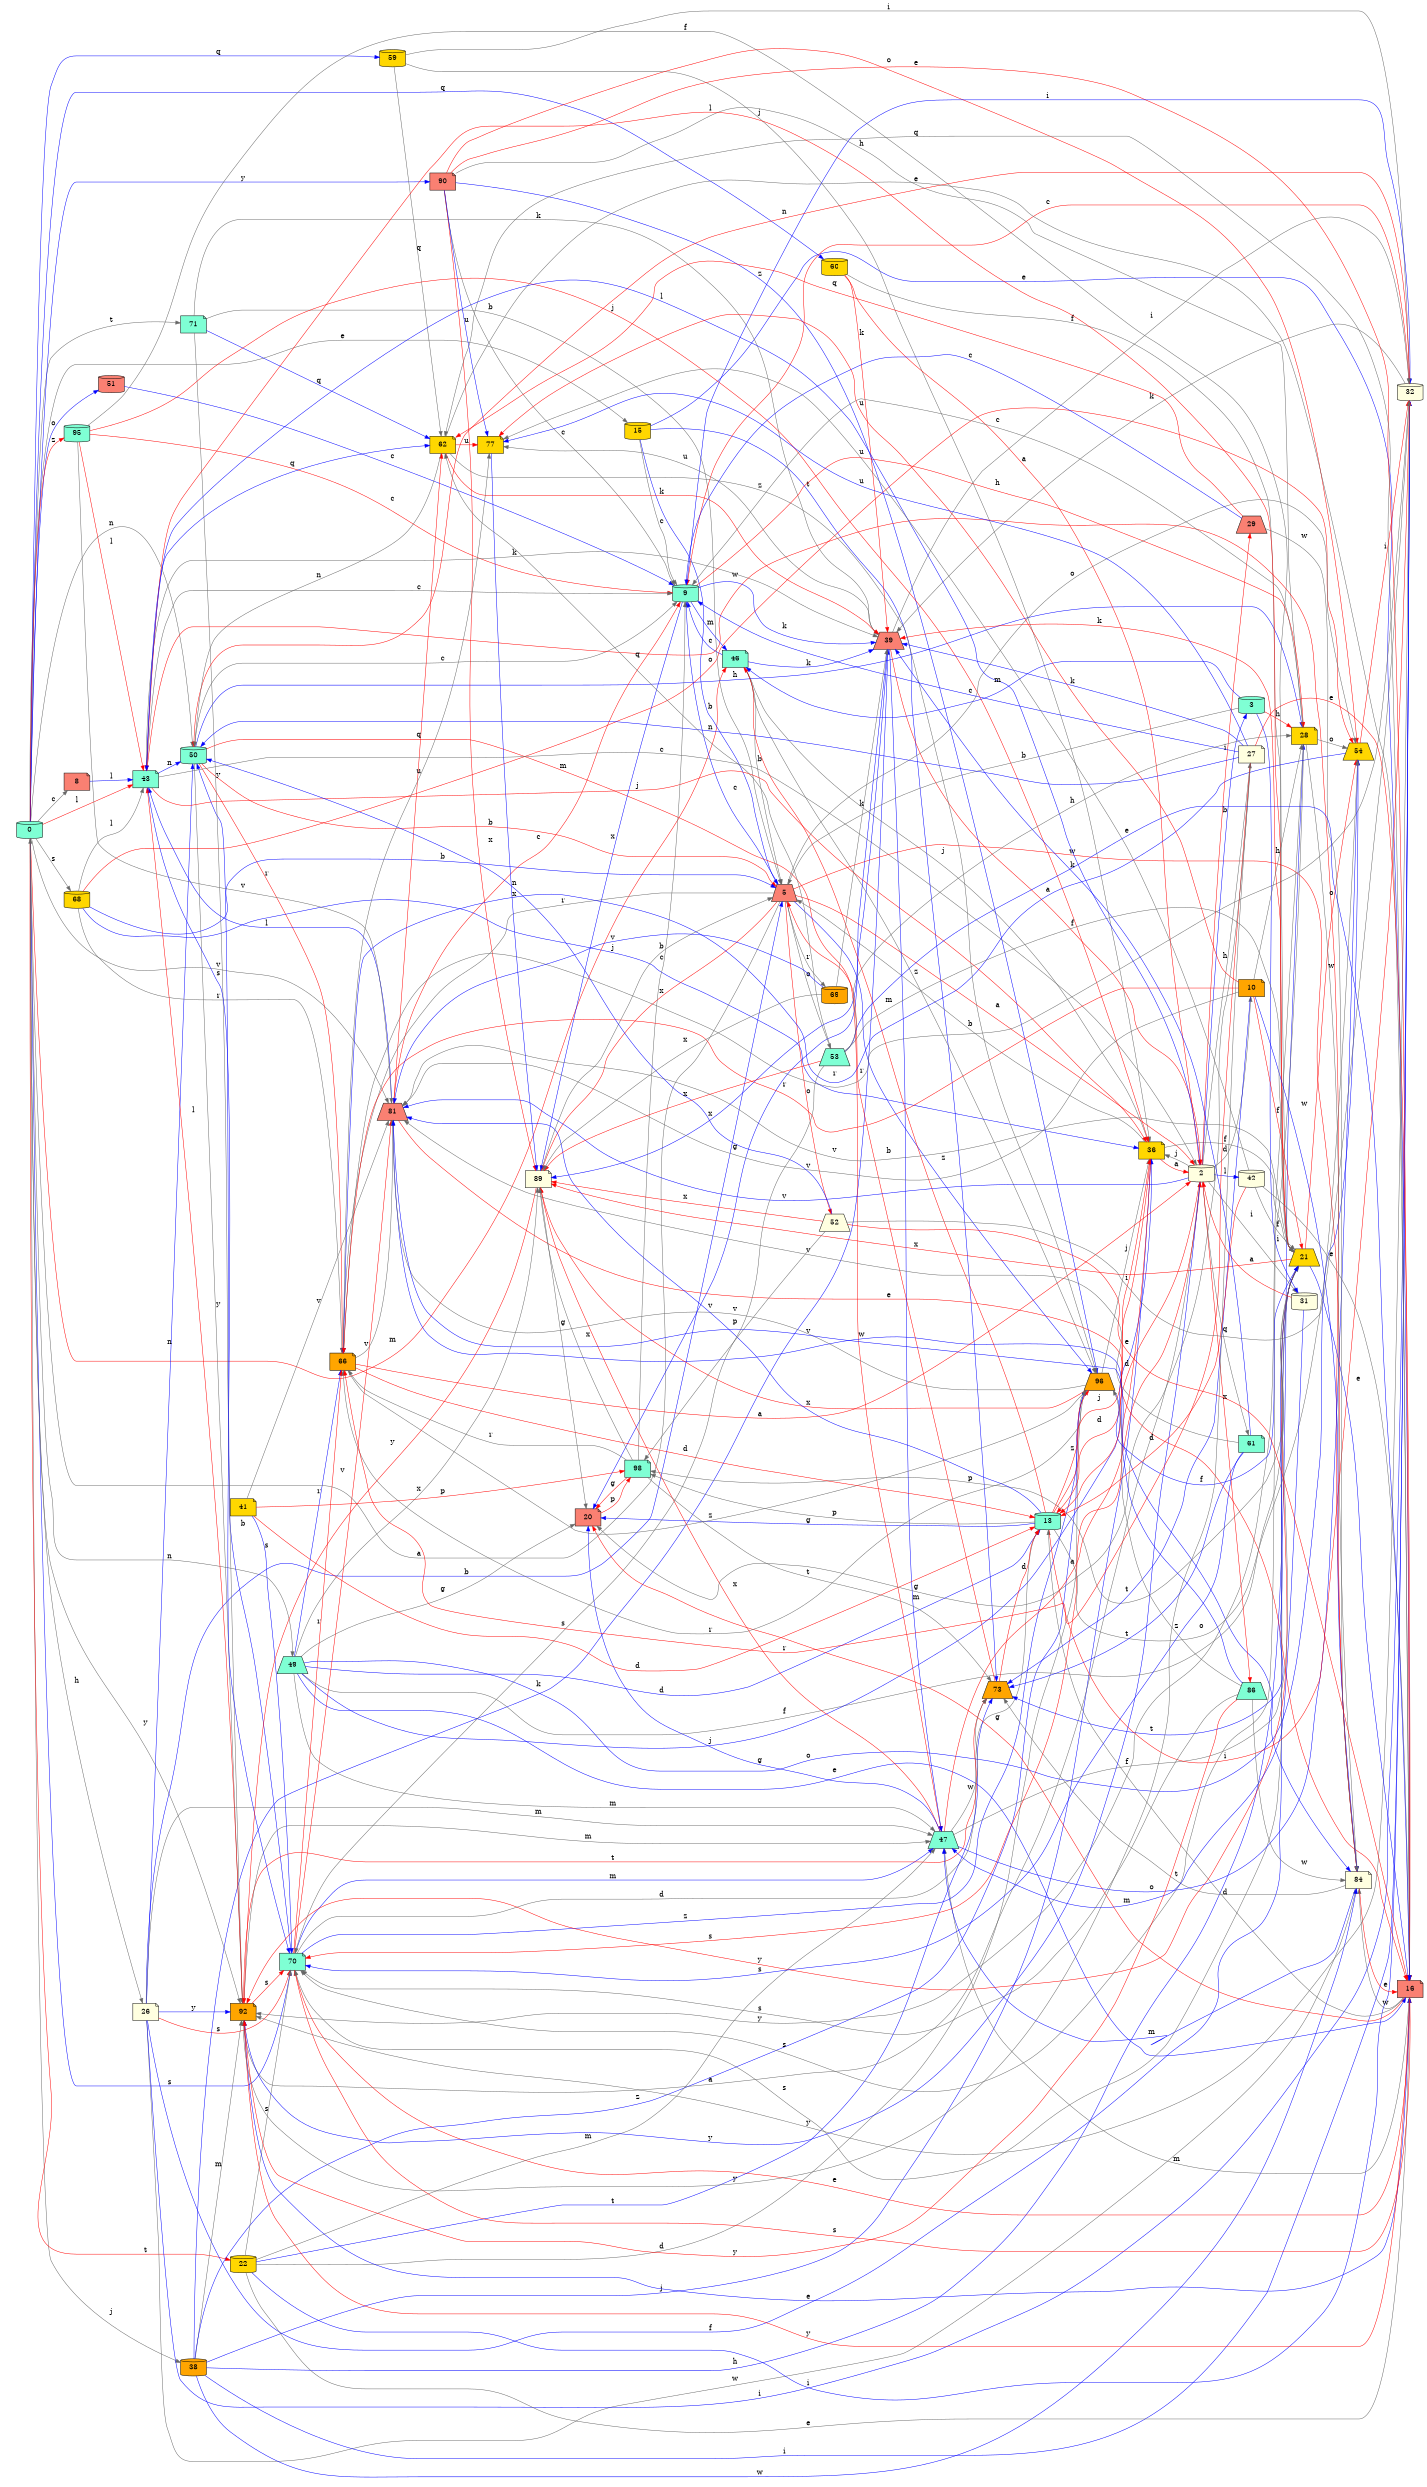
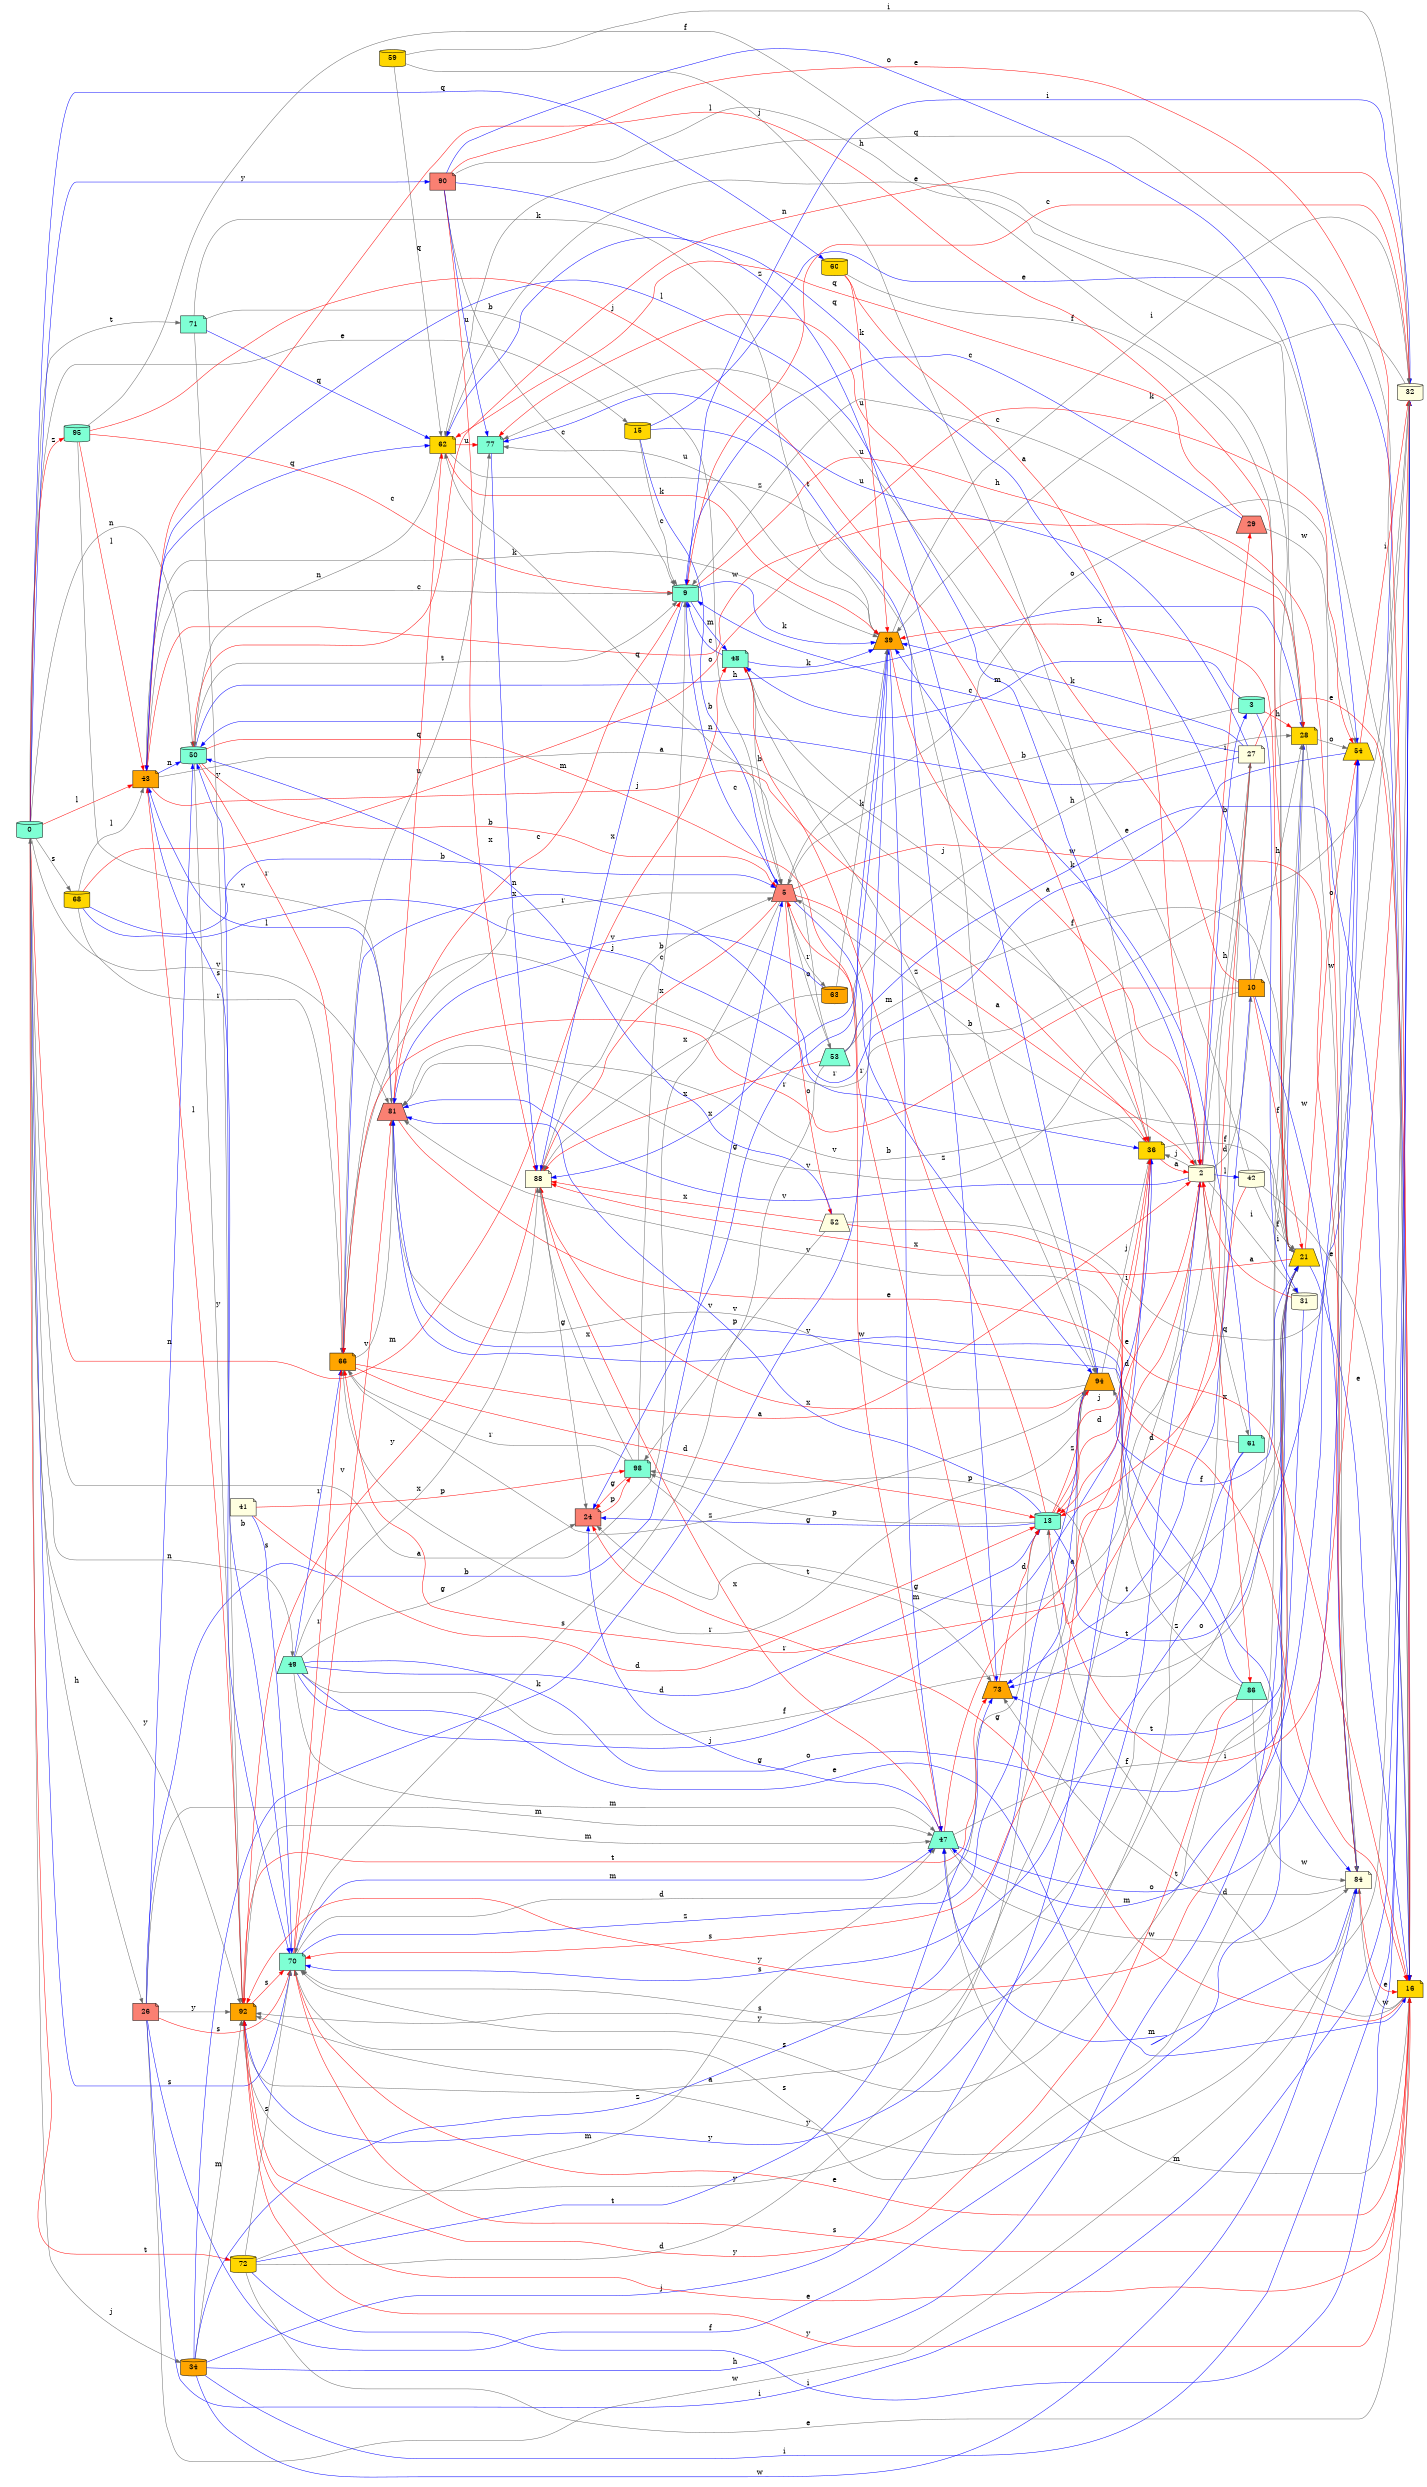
edge "90" -> "54": color red -> blue
edge "0" -> "59": removed, label "q"
node "51": removed
edge "10" -> "62": added, label "q"
node "77": fillcolor gold -> aquamarine
node "39": fillcolor salmon -> orange
edge "50" -> "9": label "c" -> "t"
node "46": label "46" -> "48"
edge "43" -> "2": label "c" -> "a"
node "43": fillcolor aquamarine -> orange
node "8": removed
node "69": label "69" -> "63"
node "89": label "89" -> "88"
edge "41" -> "81": removed, label "v"
edge "13" -> "54": color gray40 -> blue
node "96": label "96" -> "94"
node "41": fillcolor gold -> lightyellow
node "20": label "20" -> "24"
edge "47" -> "73": now "47" -> "84"
node "16": fillcolor salmon -> gold
node "26": fillcolor lightyellow -> salmon
edge "26" -> "92": color blue -> gray40
node "22": label "22" -> "72"
edge "92" -> "16": color blue -> red
node "38": label "38" -> "34"
